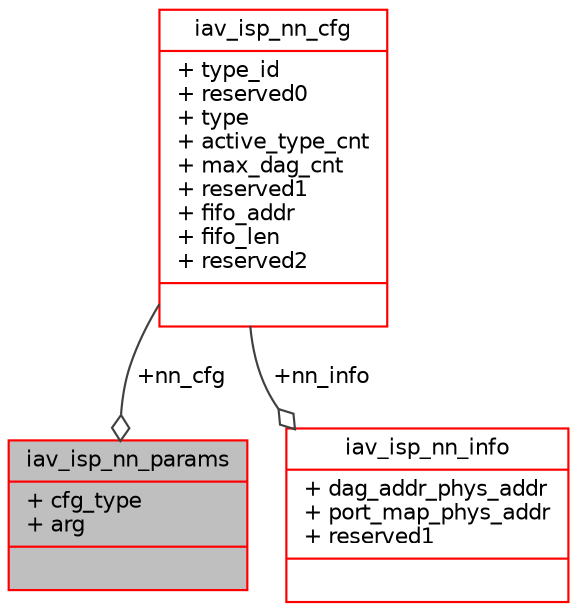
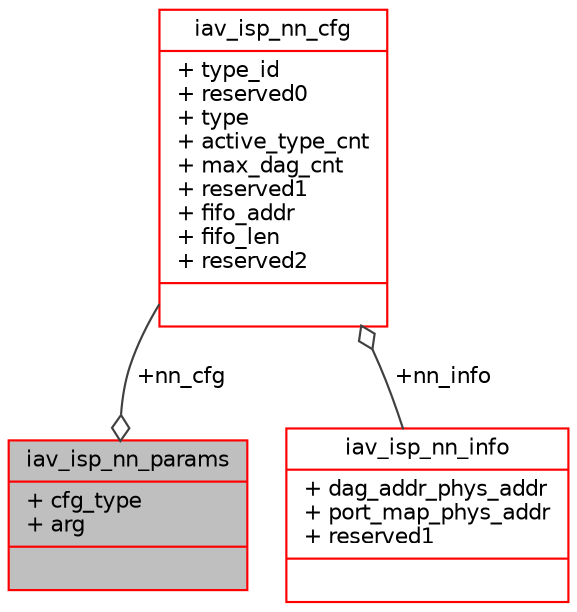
edge "iav_isp_nn_cfg" -> "iav_isp_nn_info": reversed
